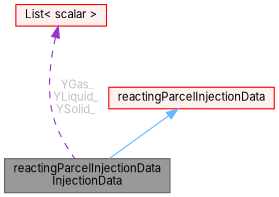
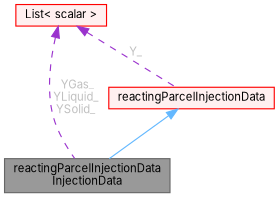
edge "reactingParcelInjectionData" -> "List< scalar >": added, label "Y_"
